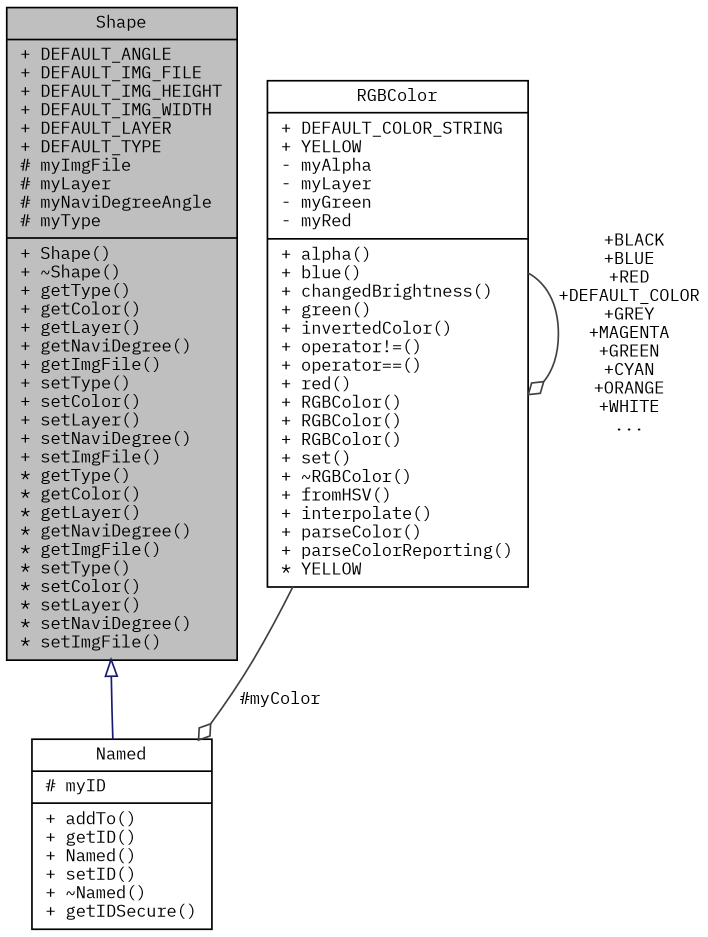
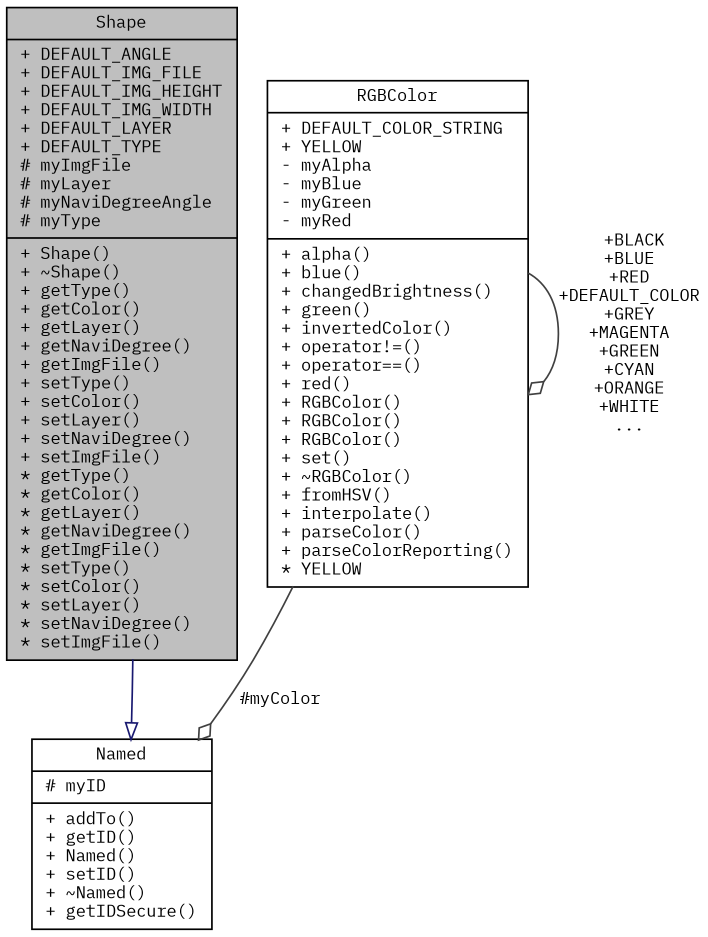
node "RGBColor": text "- myLayer" -> "- myBlue"
edge "Named" -> "Shape": reversed
